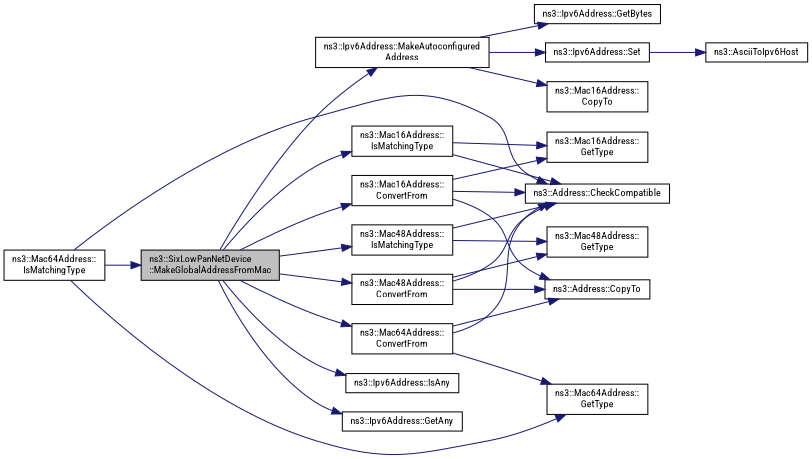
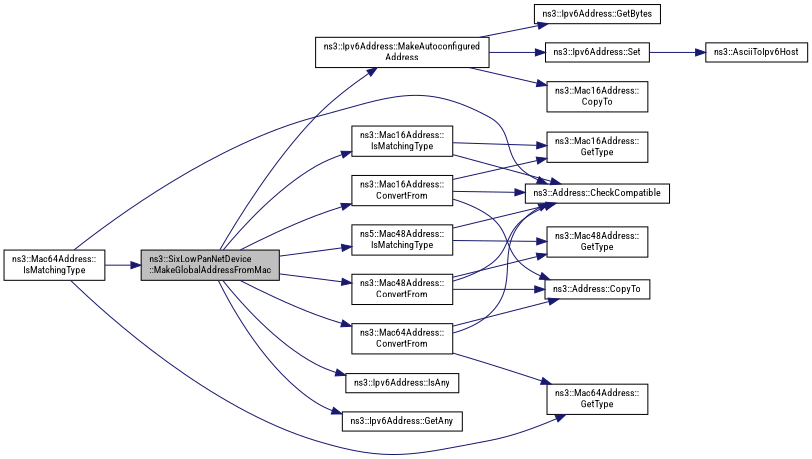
node "ns3::Mac48Address:: IsMatchingType": label "ns3::Mac48Address:: IsMatchingType" -> "ns5::Mac48Address:: IsMatchingType"
